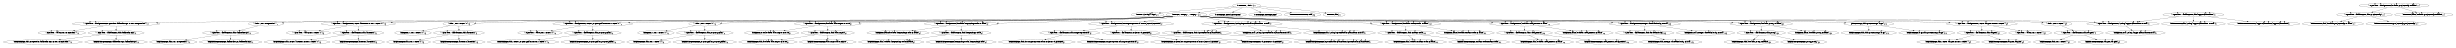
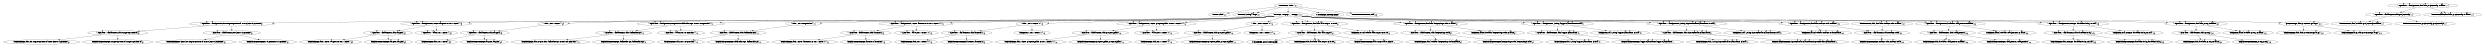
edge "(METHOD,<init>)" -> "(MODIFIER,CONSTRUCTOR)": now "(<operator>.fieldAccess,this.allowInput)" -> "(MODIFIER,CONSTRUCTOR)"
edge "(<operator>.fieldAccess,this.loggerClassname)" -> "(<operator>.assignment,String loggerClassname = null)": reversed
edge "(<operator>.assignment,String inputHandlerClassname = null)" -> "(IDENTIFIER,this,String inputHandlerClassname = null)": now "(<operator>.fieldAccess,this.inputHandlerClassname)" -> "(IDENTIFIER,this,String inputHandlerClassname = null)"
edge "(<operator>.fieldAccess,this.emacsMode)" -> "(IDENTIFIER,this,boolean emacsMode = false)": reversed
node "(FIELD_IDENTIFIER,threadPriority,threadPriority)": added
